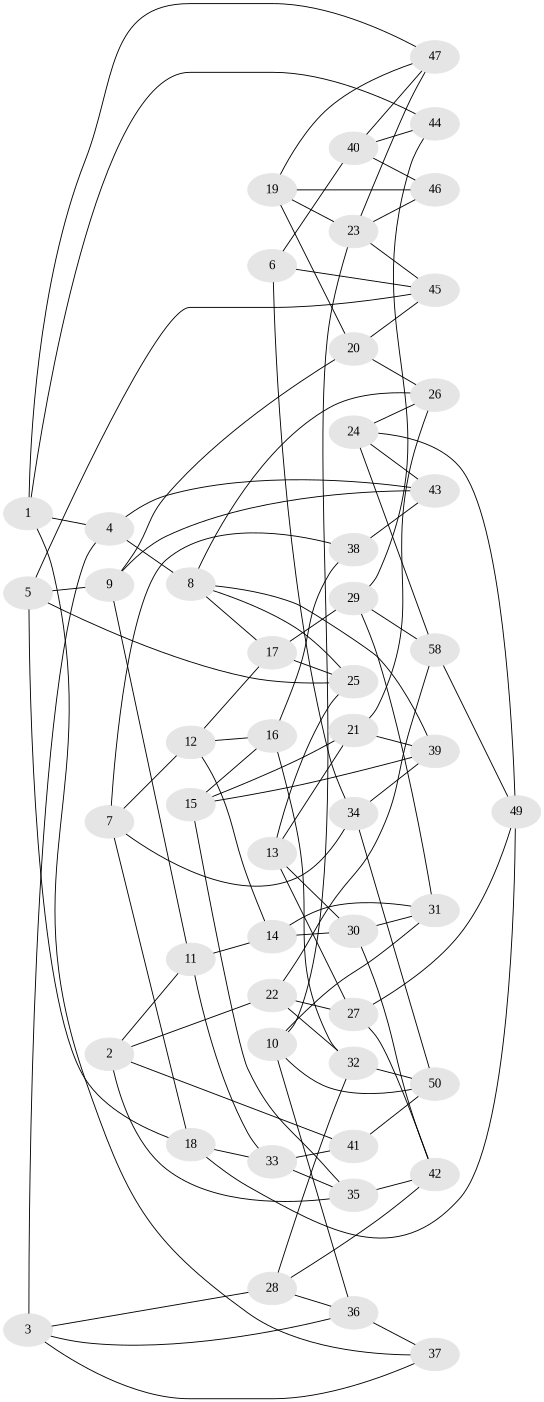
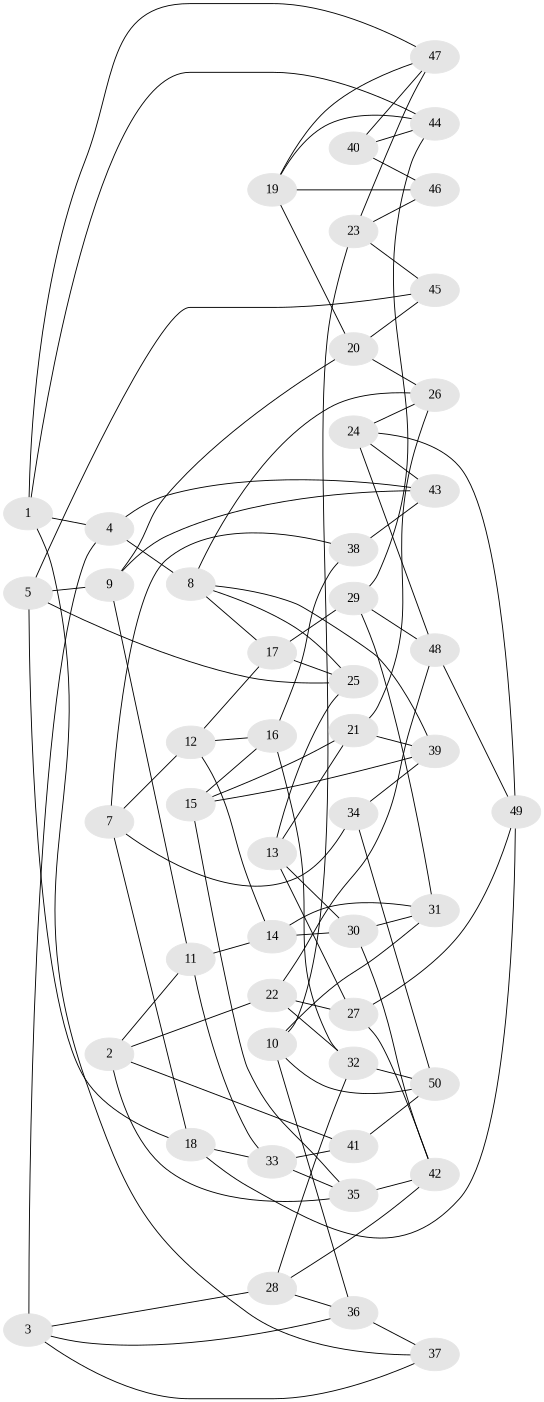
edge "19" -- "23": now "19" -- "44"
node "6": removed
node "58": label "58" -> "48"
